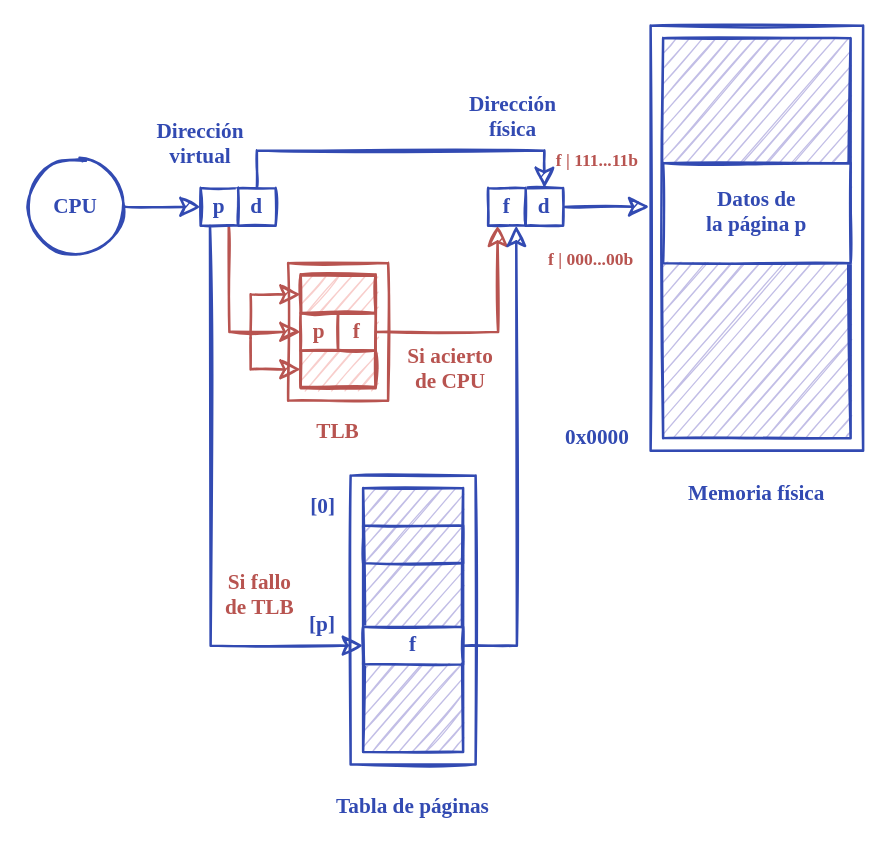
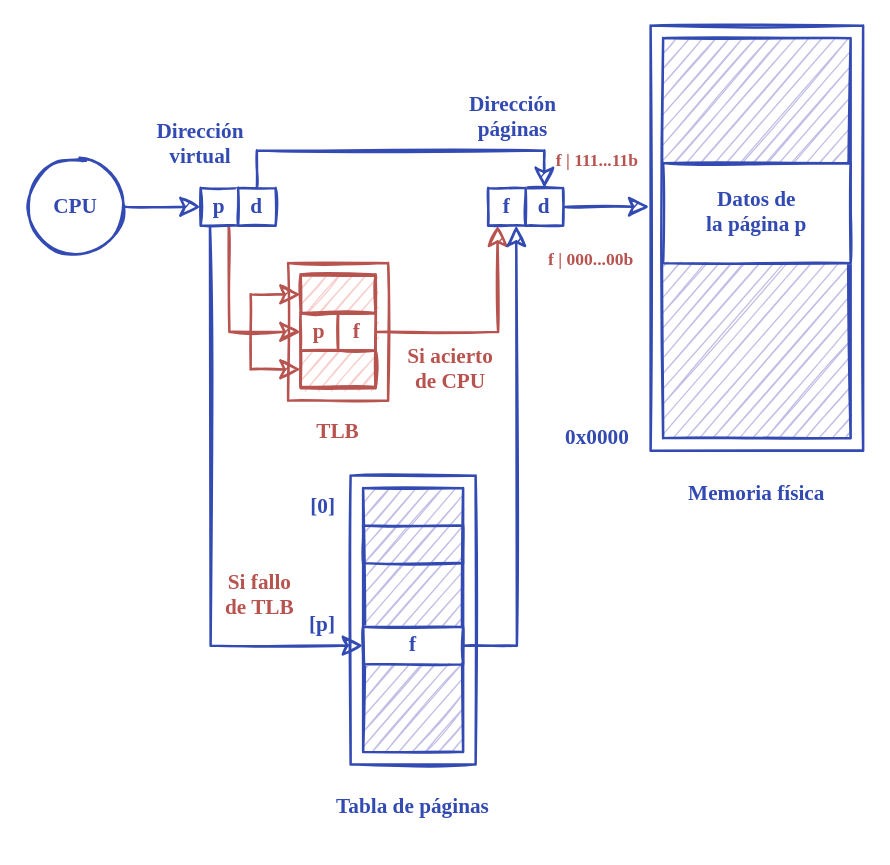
node "Dirección física": label "Dirección física" -> "Dirección páginas"
